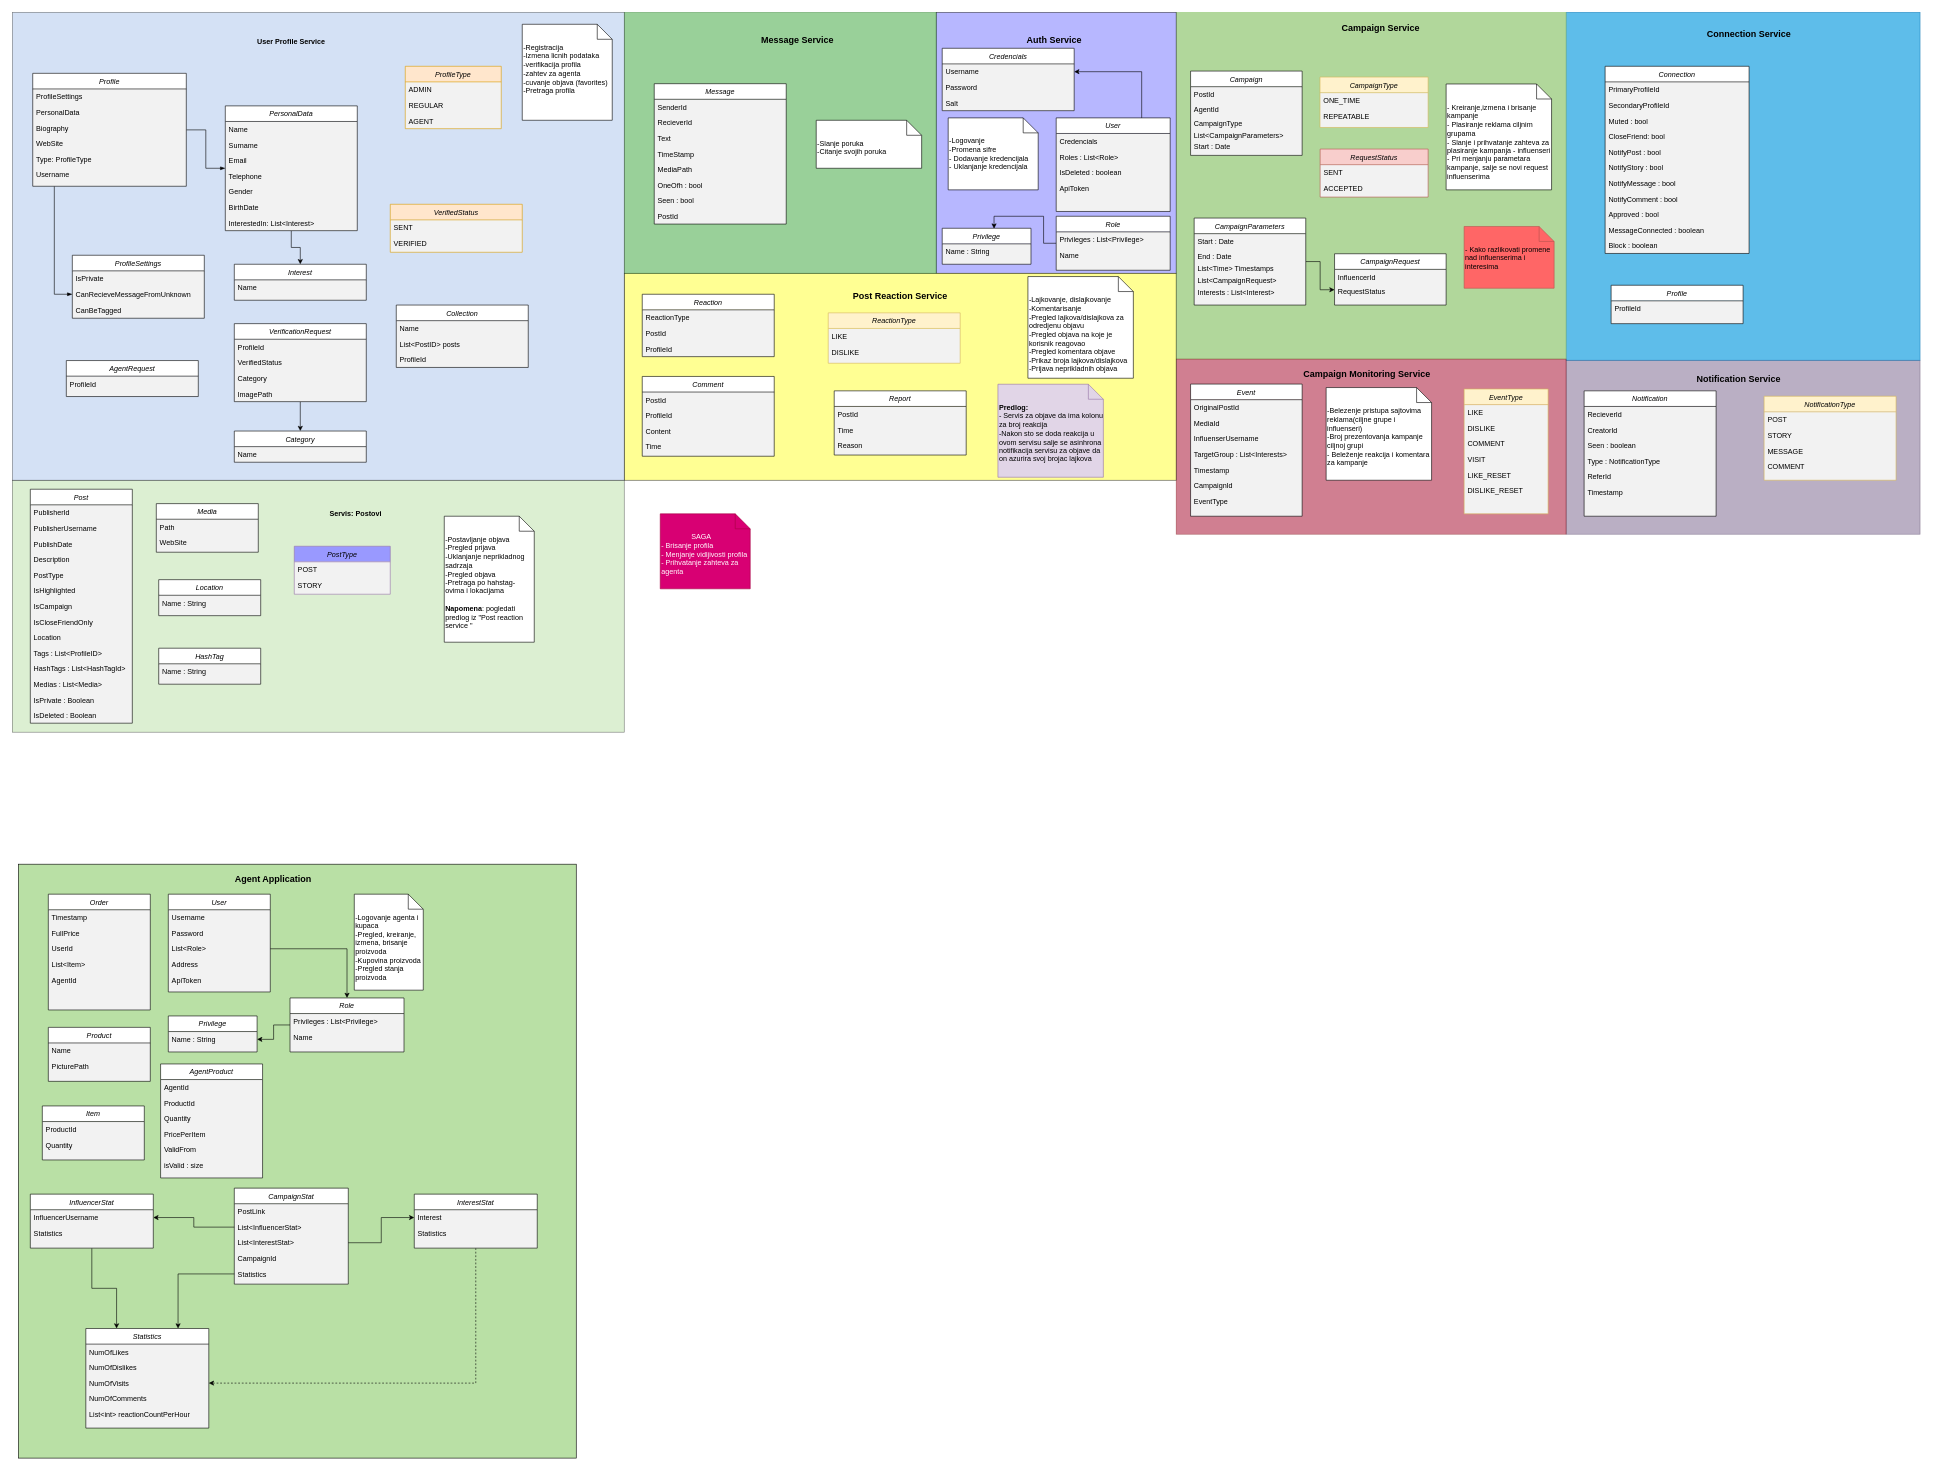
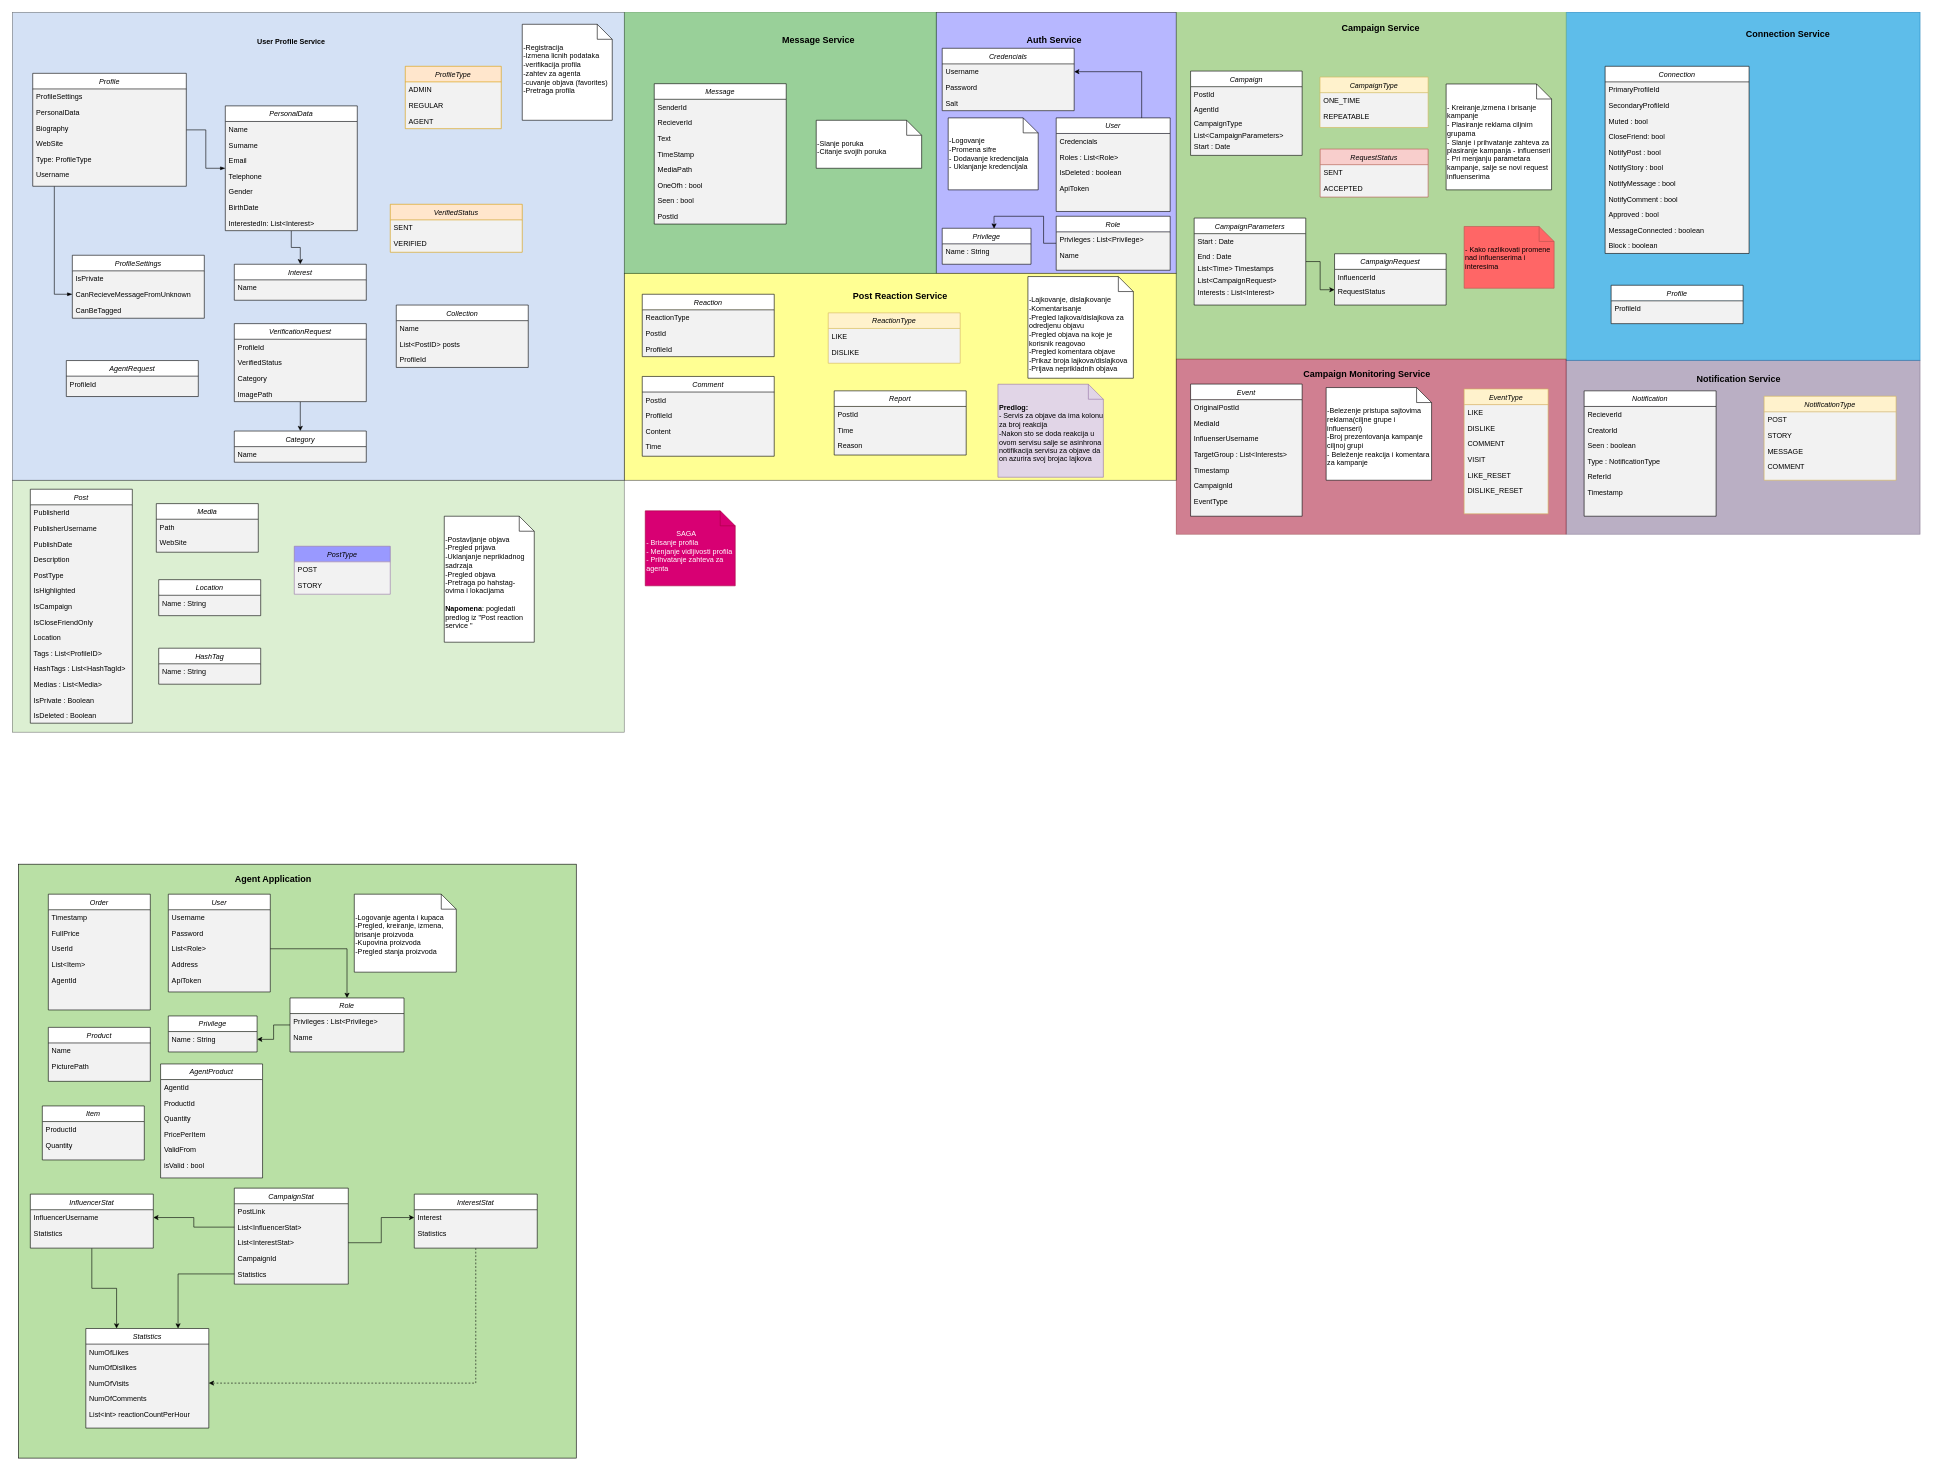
node "Connection Service": moved (1749, 33) -> (1788, 33)
node "Message Service": moved (797, 39) -> (818, 39)
node "Servis: Postovi": removed
node "SAGA - Brisanje profila - Menjanje vidljivosti profila - Prihvatanje zahteva za agenta": moved (705, 551) -> (690, 548)
node "-Logovanje agenta i kupaca -Pregled, kreiranje, izmena, brisanje proizvoda -Kupovina proizvoda -Pregled stanja proizvoda": size 69x96 -> 102x78
node "isValid : size": label "isValid : size" -> "isValid : bool"
